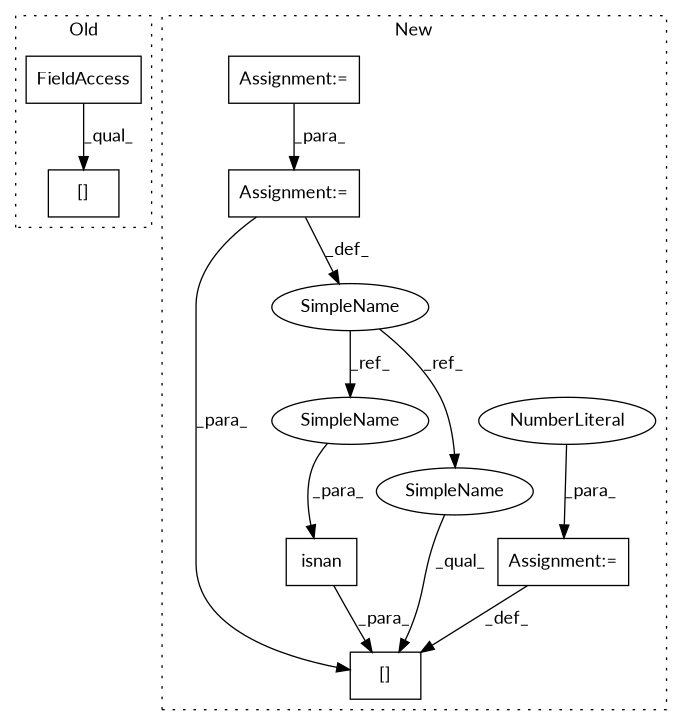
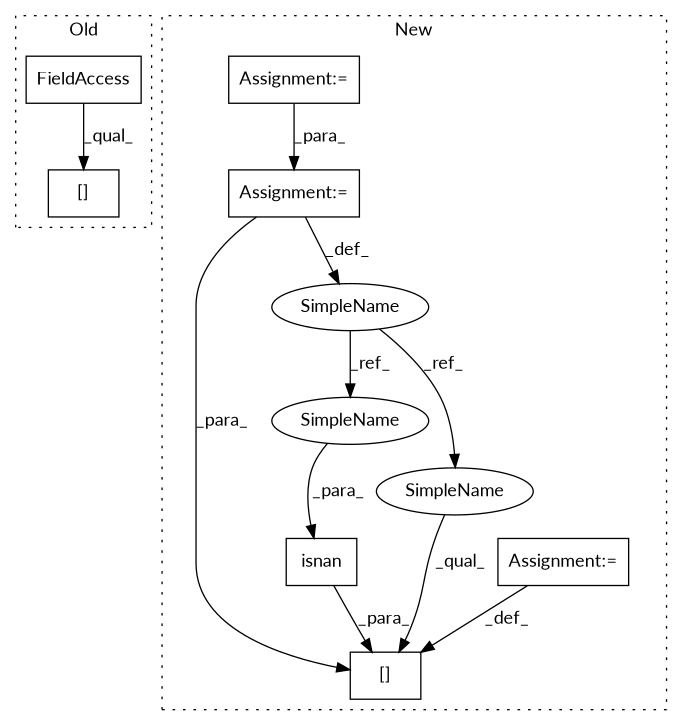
node "NumberLiteral": removed
